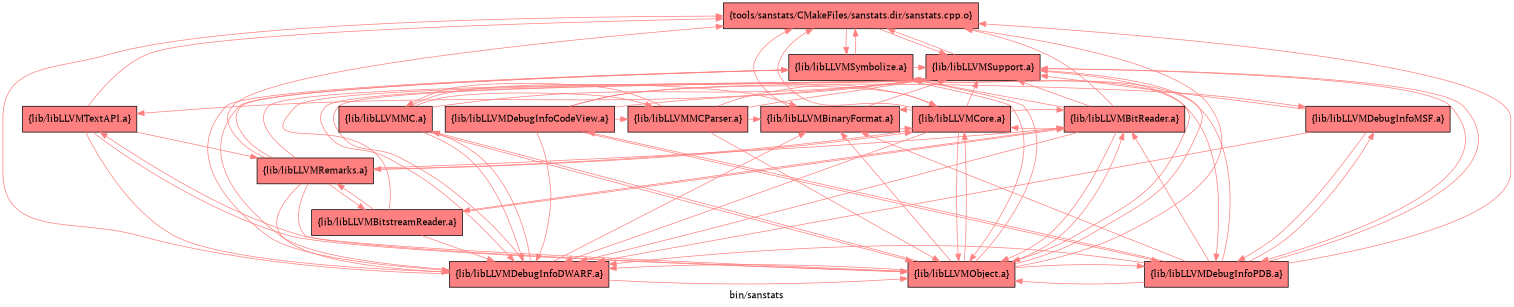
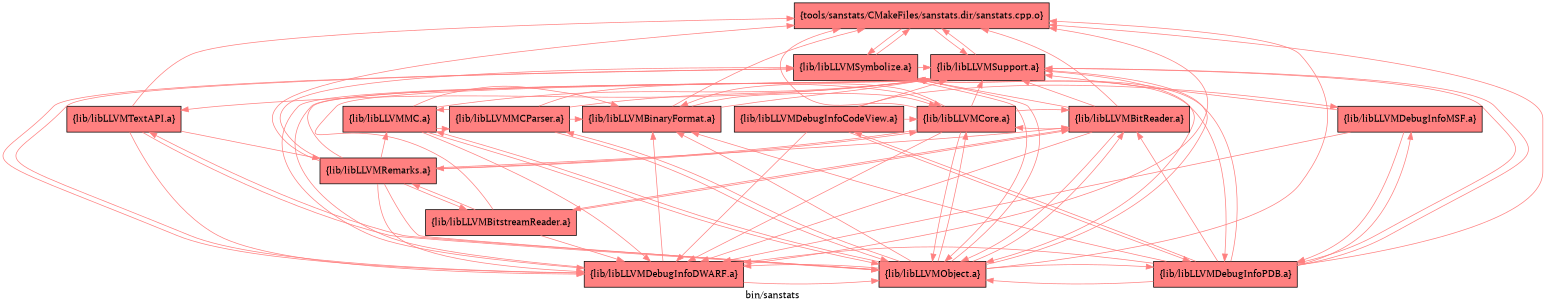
edge "{lib/libLLVMDebugInfoCodeView.a}" -> "{lib/libLLVMMCParser.a}": now "{lib/libLLVMObject.a}" -> "{lib/libLLVMMCParser.a}"
edge "{lib/libLLVMDebugInfoDWARF.a}" -> "{lib/libLLVMMC.a}": now "{lib/libLLVMRemarks.a}" -> "{lib/libLLVMMC.a}"
